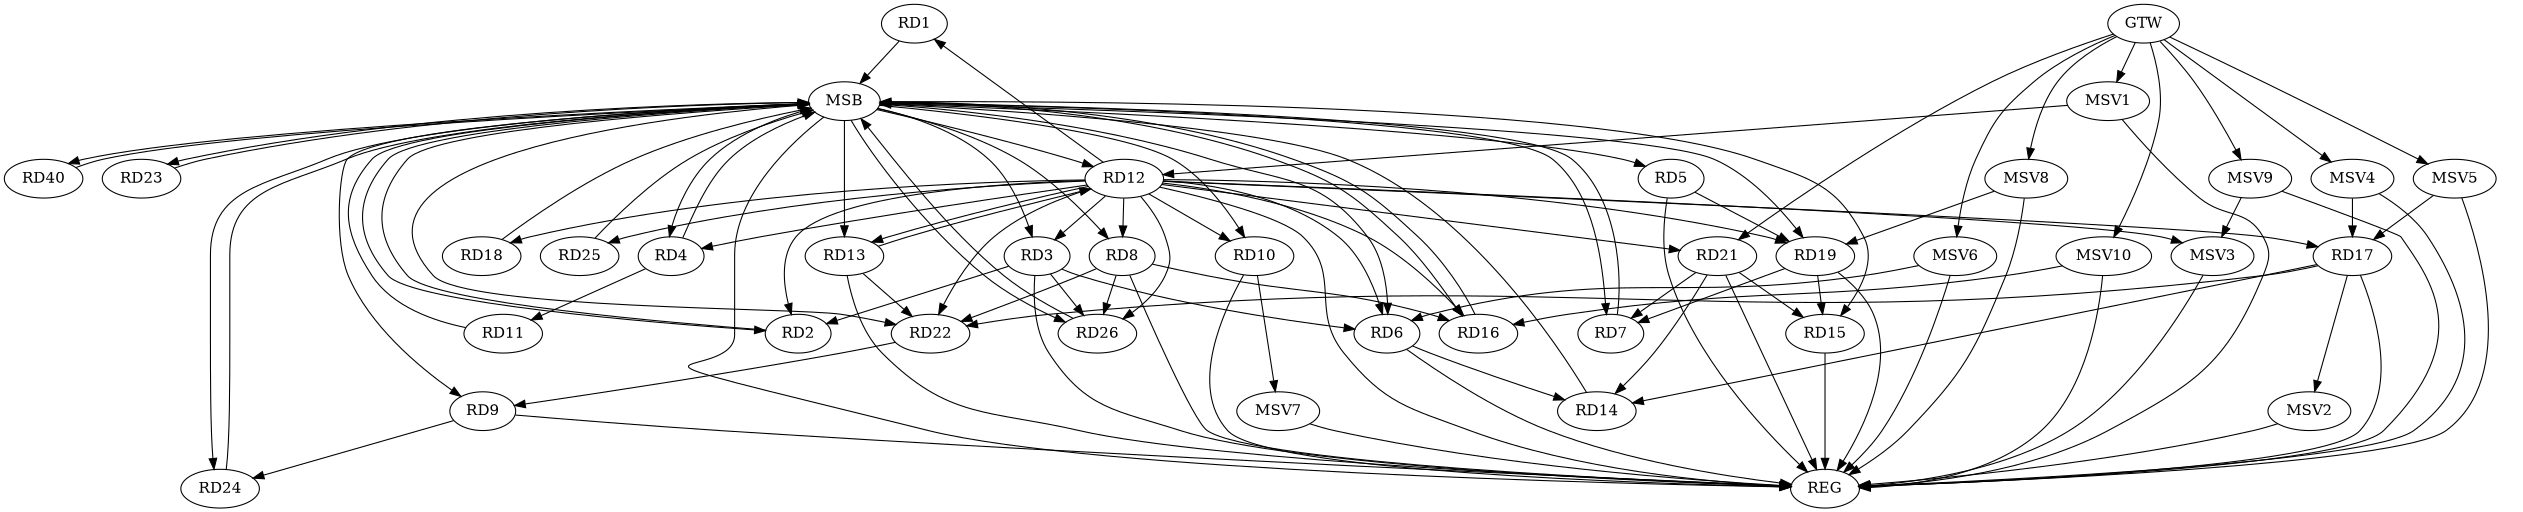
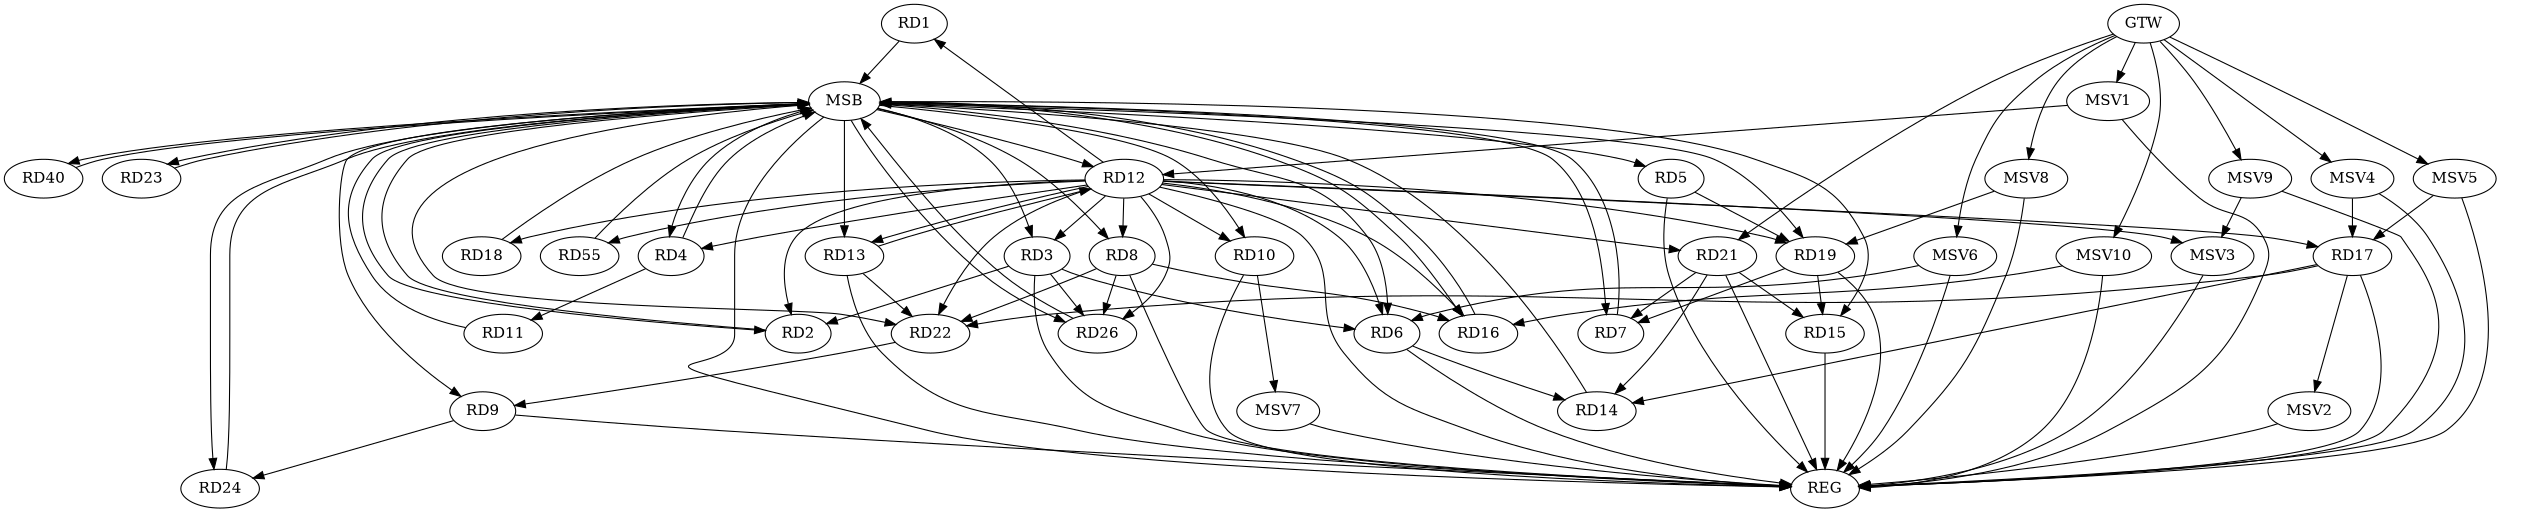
node "RD25": label "RD25" -> "RD55"
